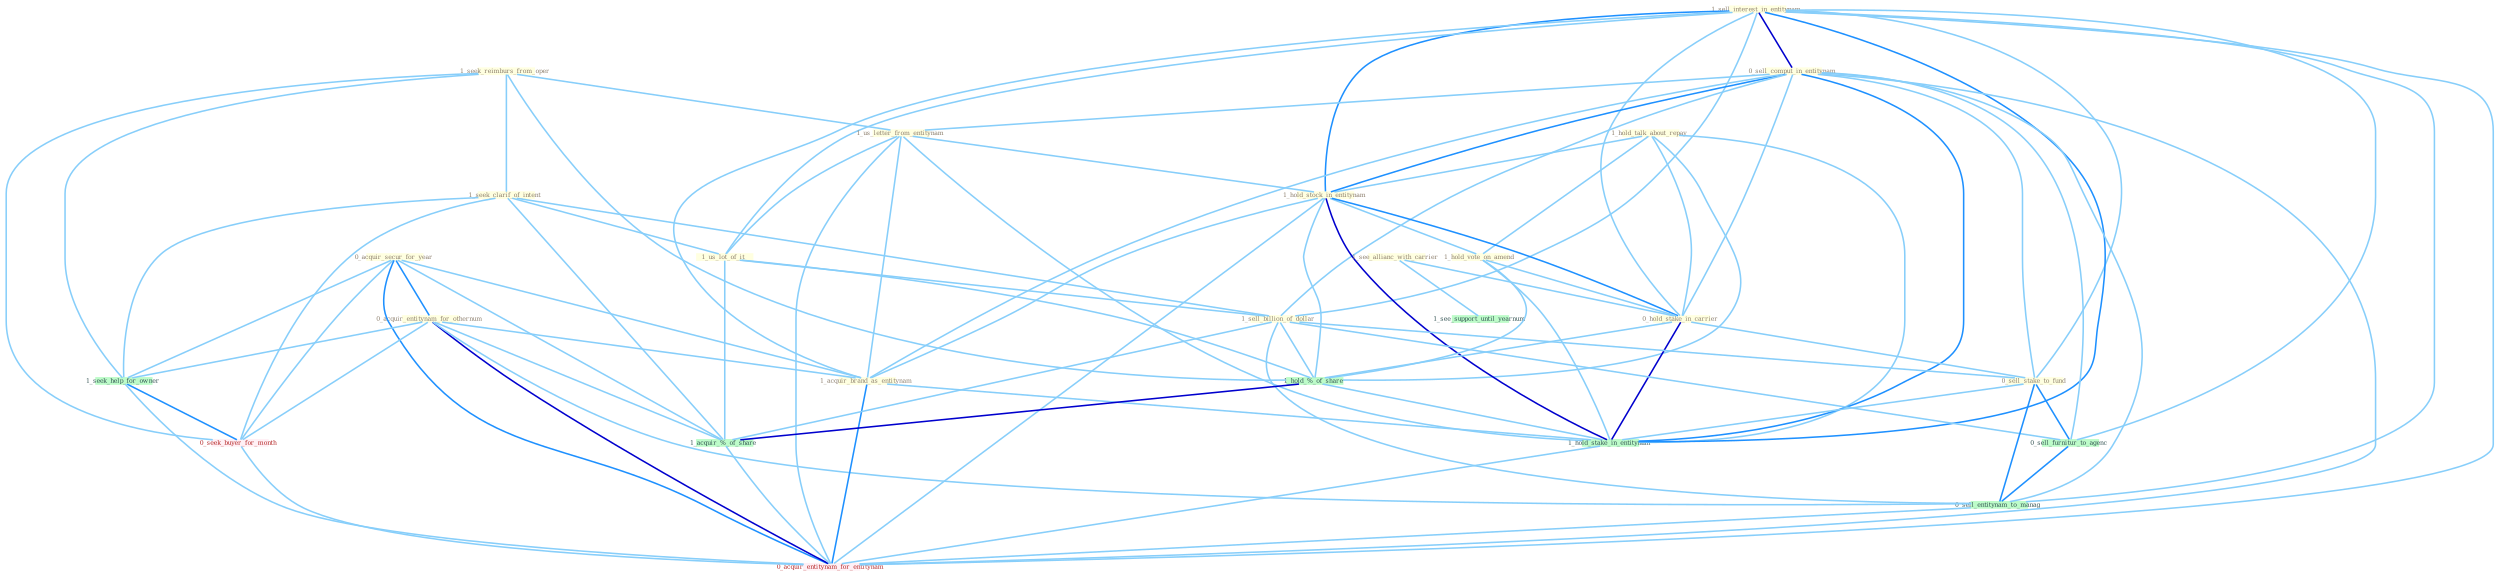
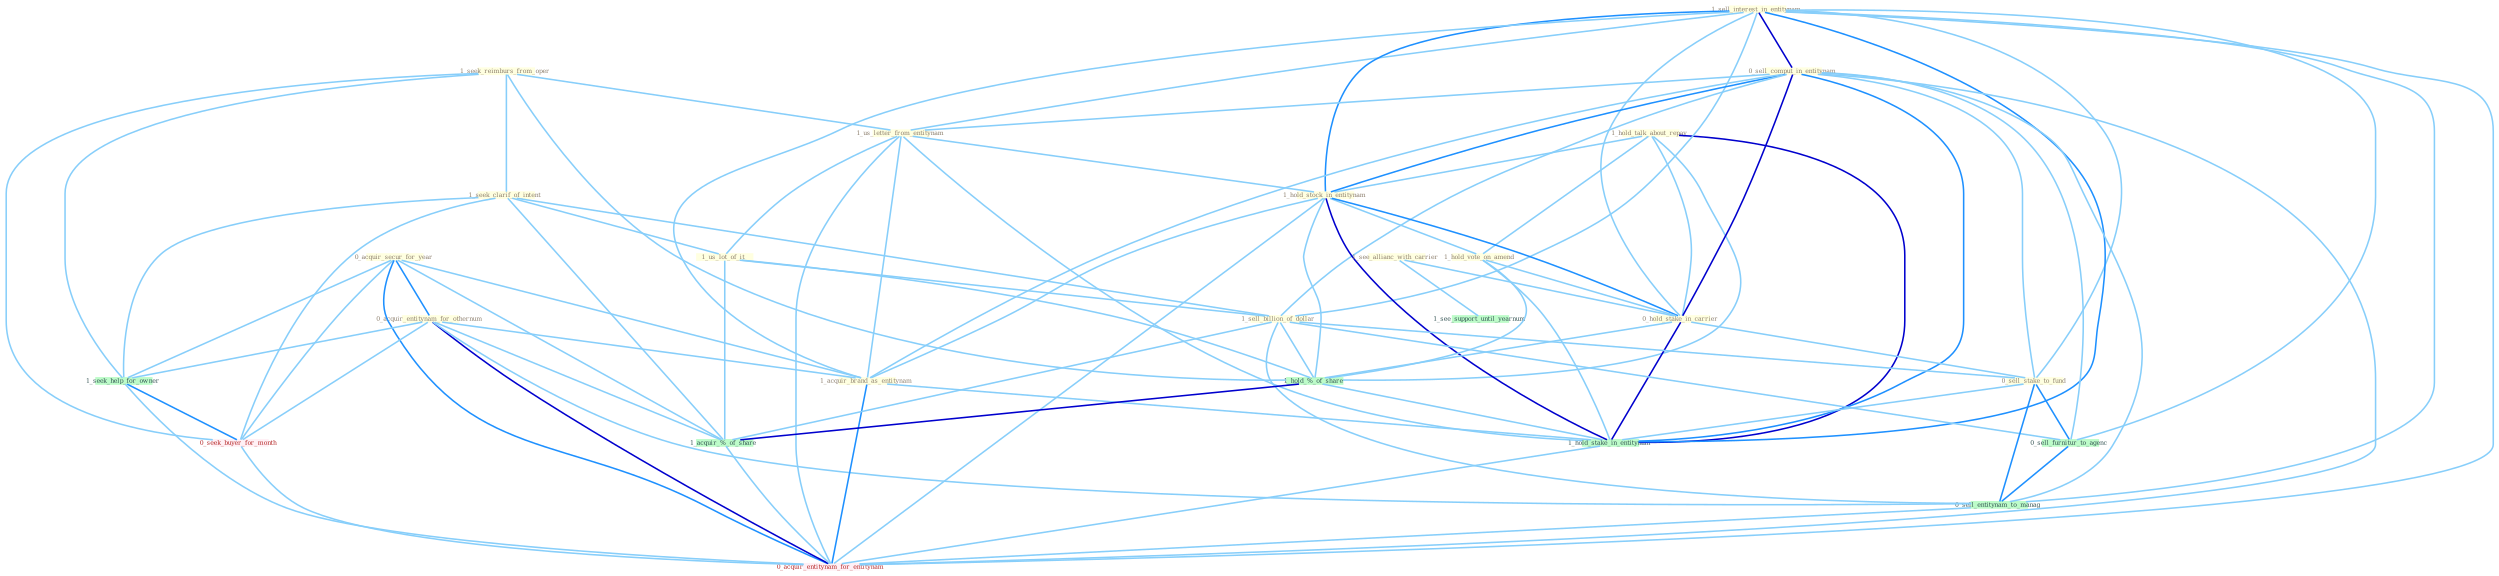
edge "1_sell_interest_in_entitynam" -- "1_us_lot_of_it": now "1_sell_interest_in_entitynam" -- "1_us_letter_from_entitynam"
edge "0_sell_comput_in_entitynam" -- "0_hold_stake_in_carrier": color #87cefa -> #0000cd
edge "1_hold_talk_about_repay" -- "1_hold_stake_in_entitynam": color #87cefa -> #0000cd
